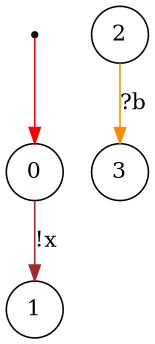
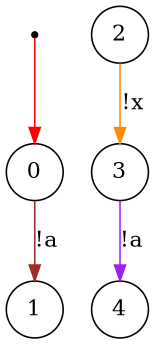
edge "2" -> "3": label "?b" -> "!x"
edge "0" -> "1": label "!x" -> "!a"
node "4": added
